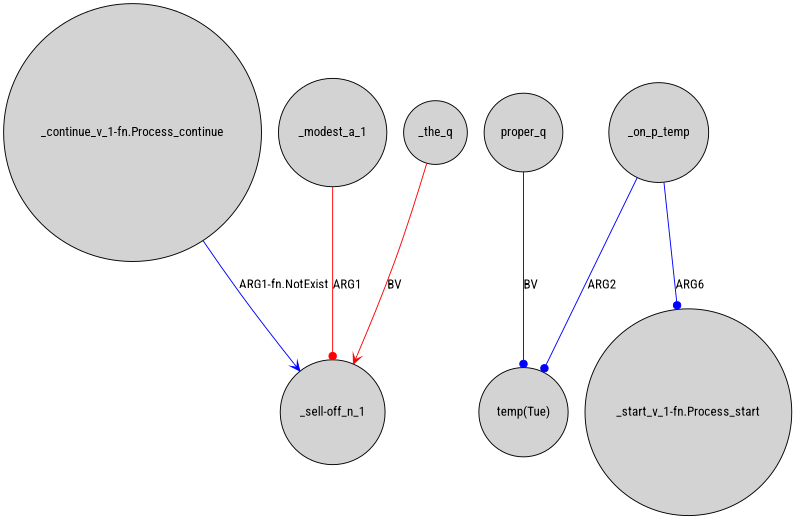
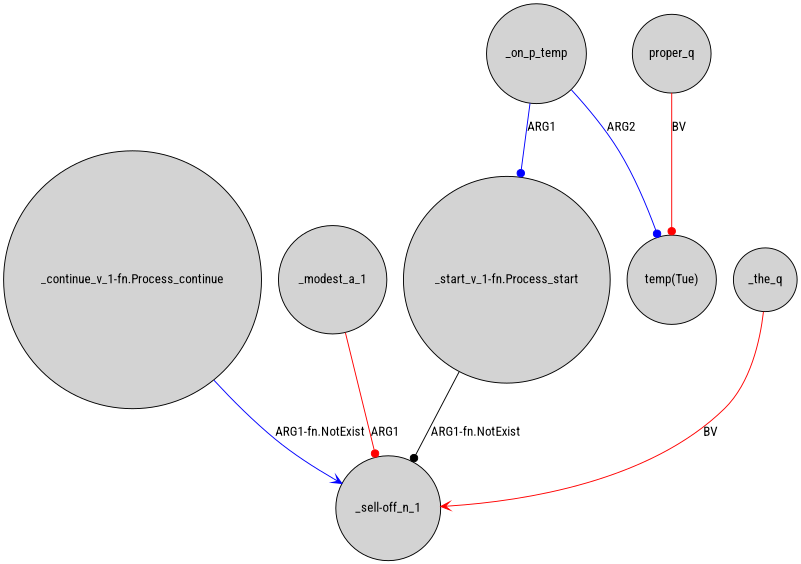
edge "proper_q" -> "temp(Tue)": color blue -> red
edge "_on_p_temp" -> "_start_v_1-fn.Process_start": label "ARG6" -> "ARG1"
edge "_start_v_1-fn.Process_start" -> "_sell-off_n_1": added, label "ARG1-fn.NotExist"
